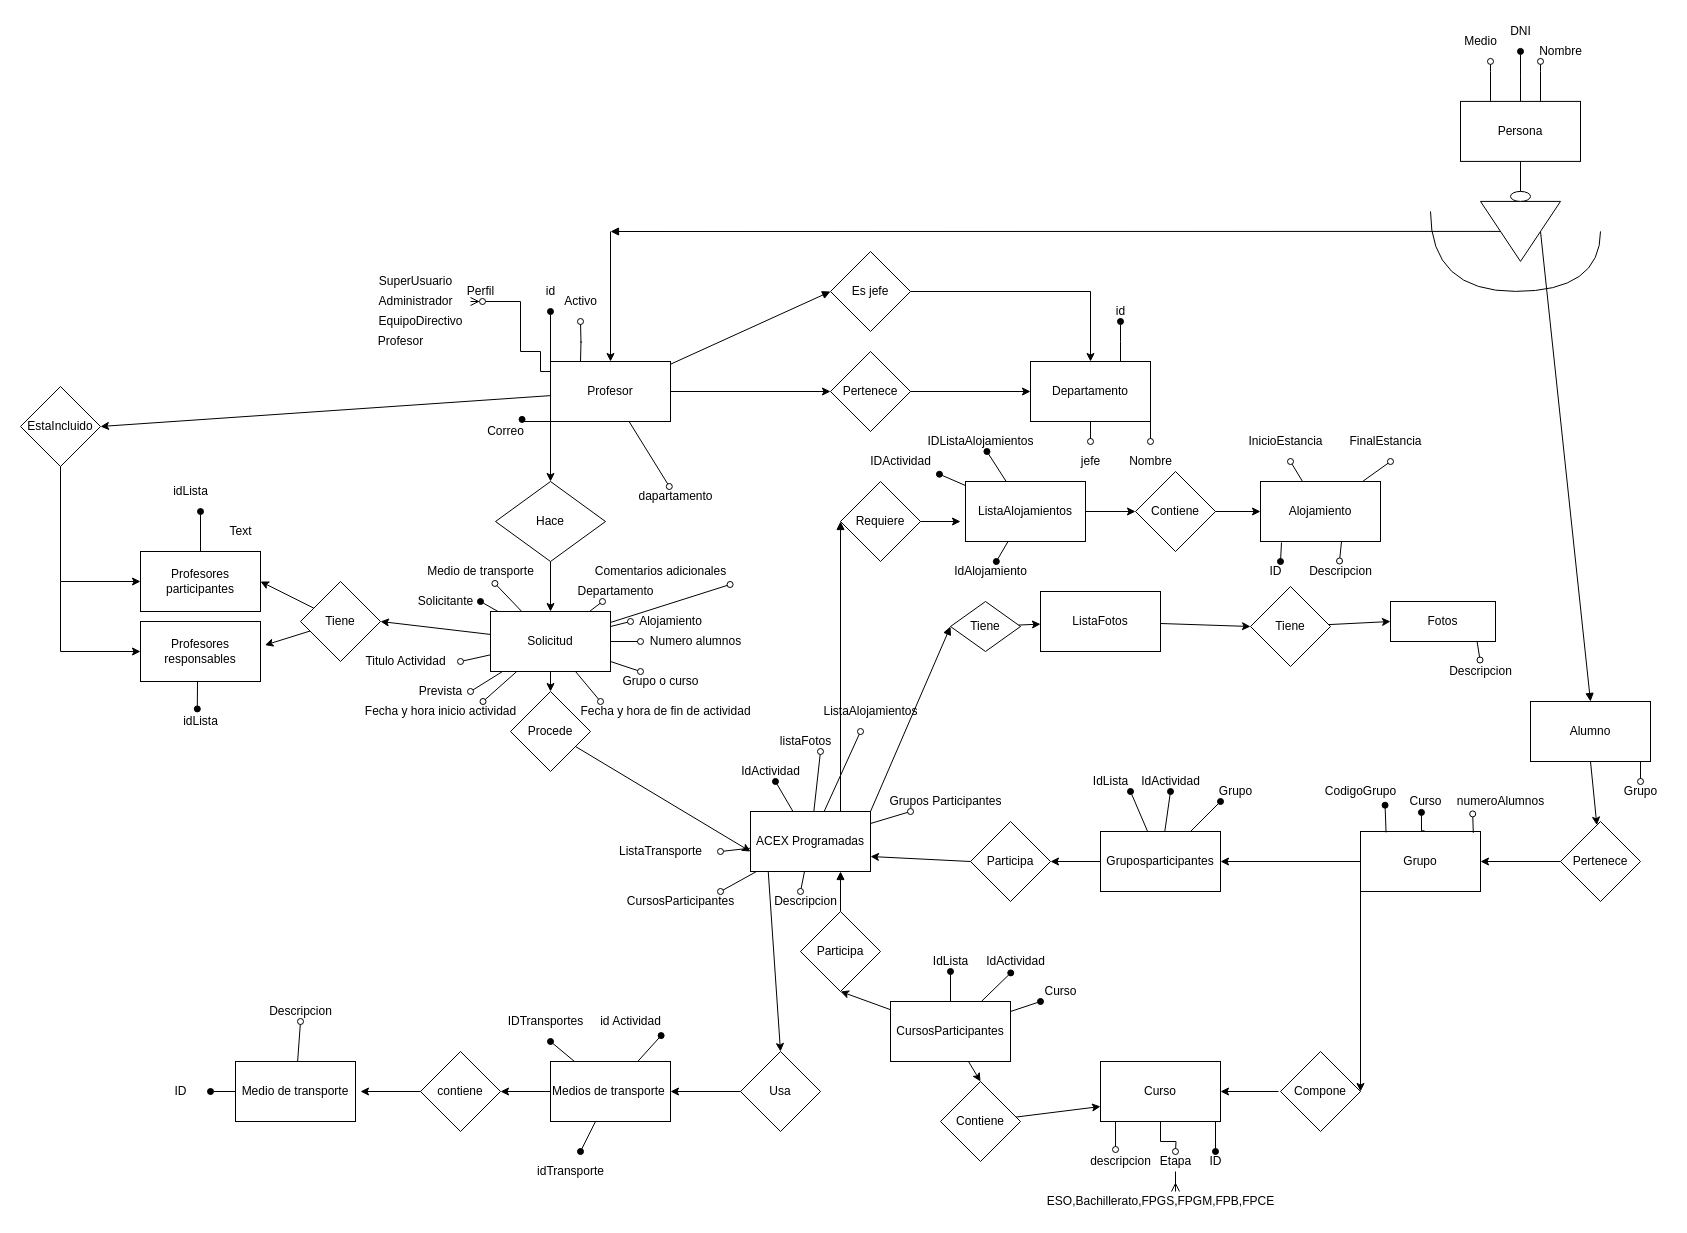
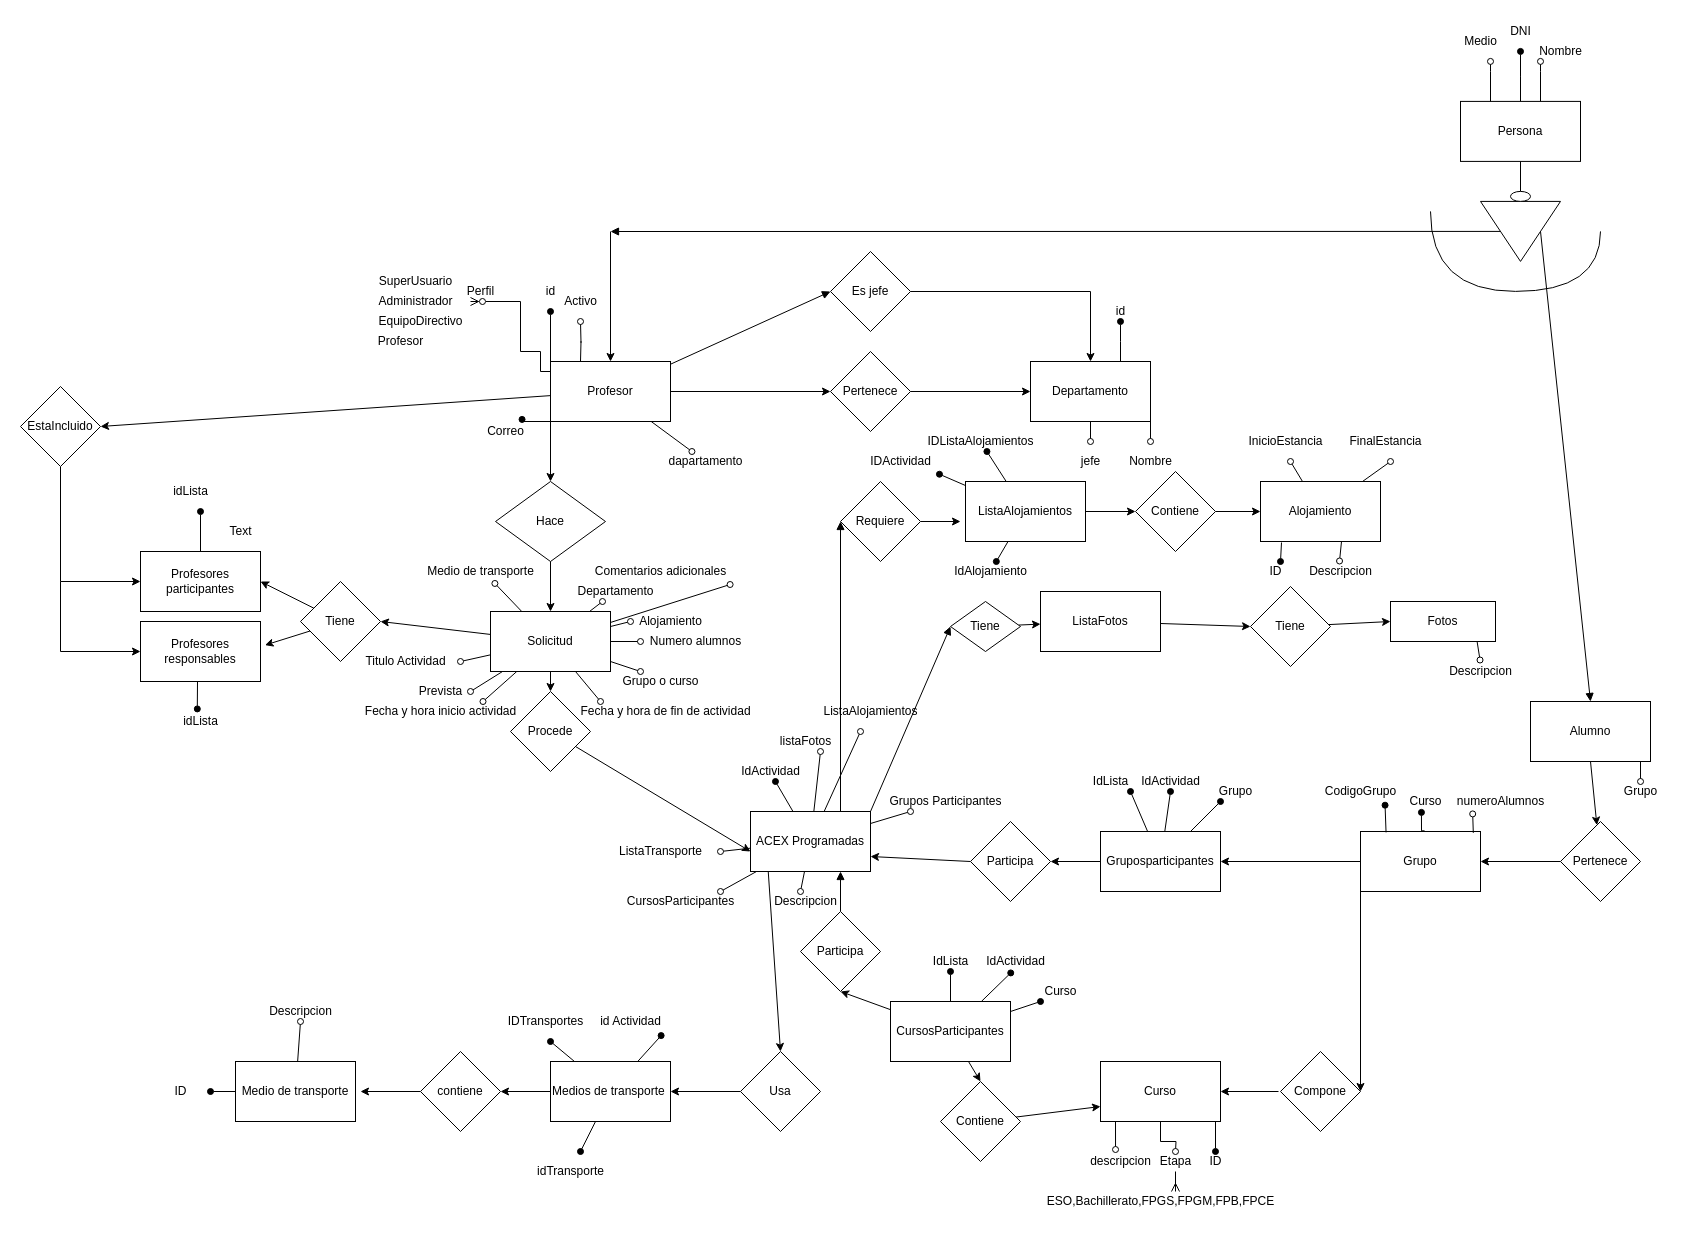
node "dapartamento": moved (676, 497) -> (706, 462)
node "Solicitante": removed
edge "Solicitud" -> "Solicitante": removed
